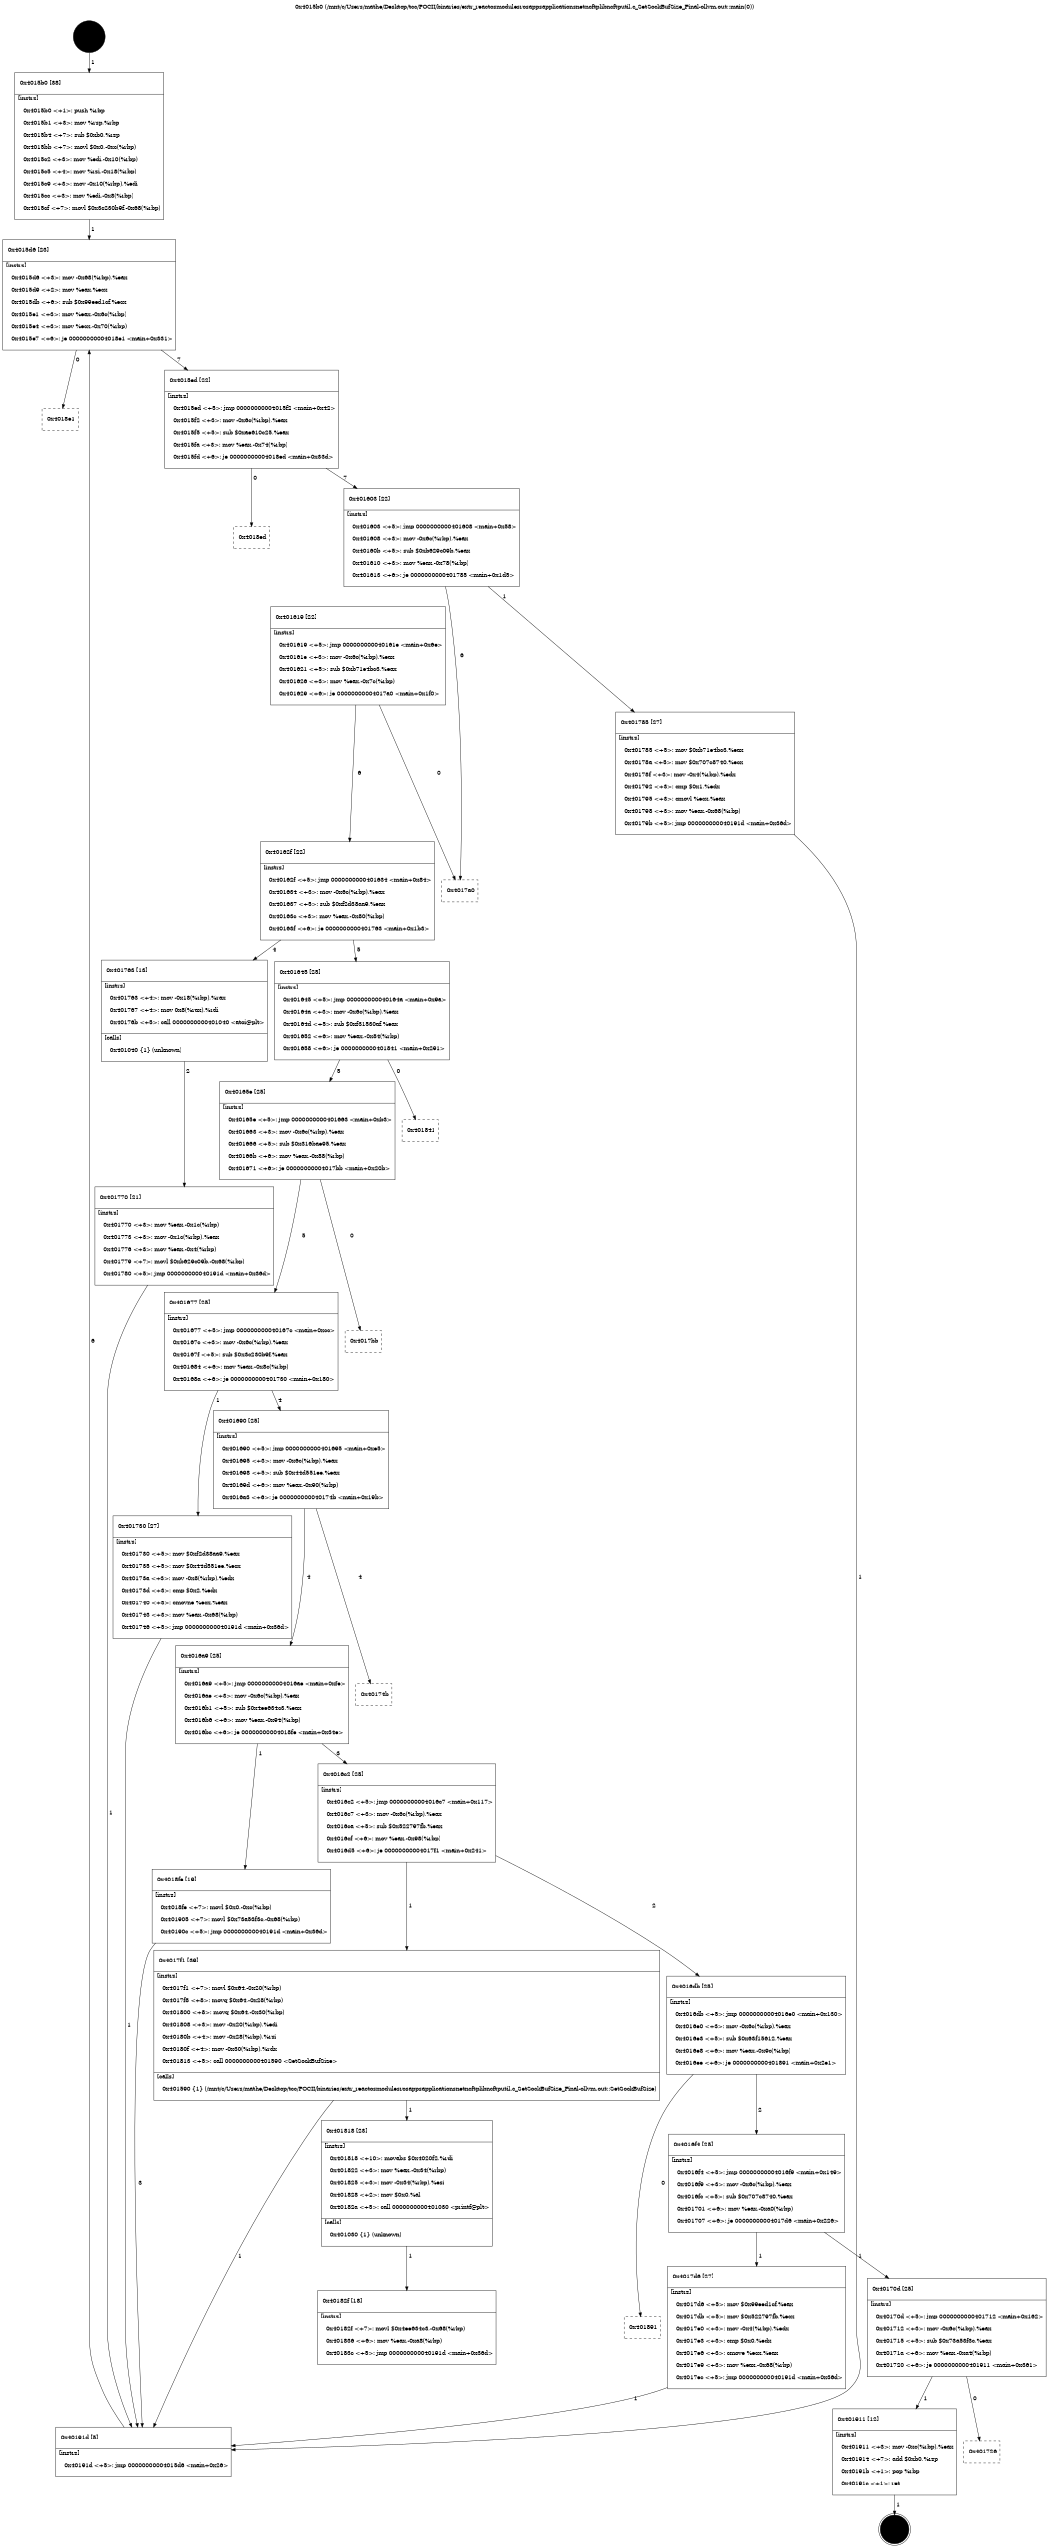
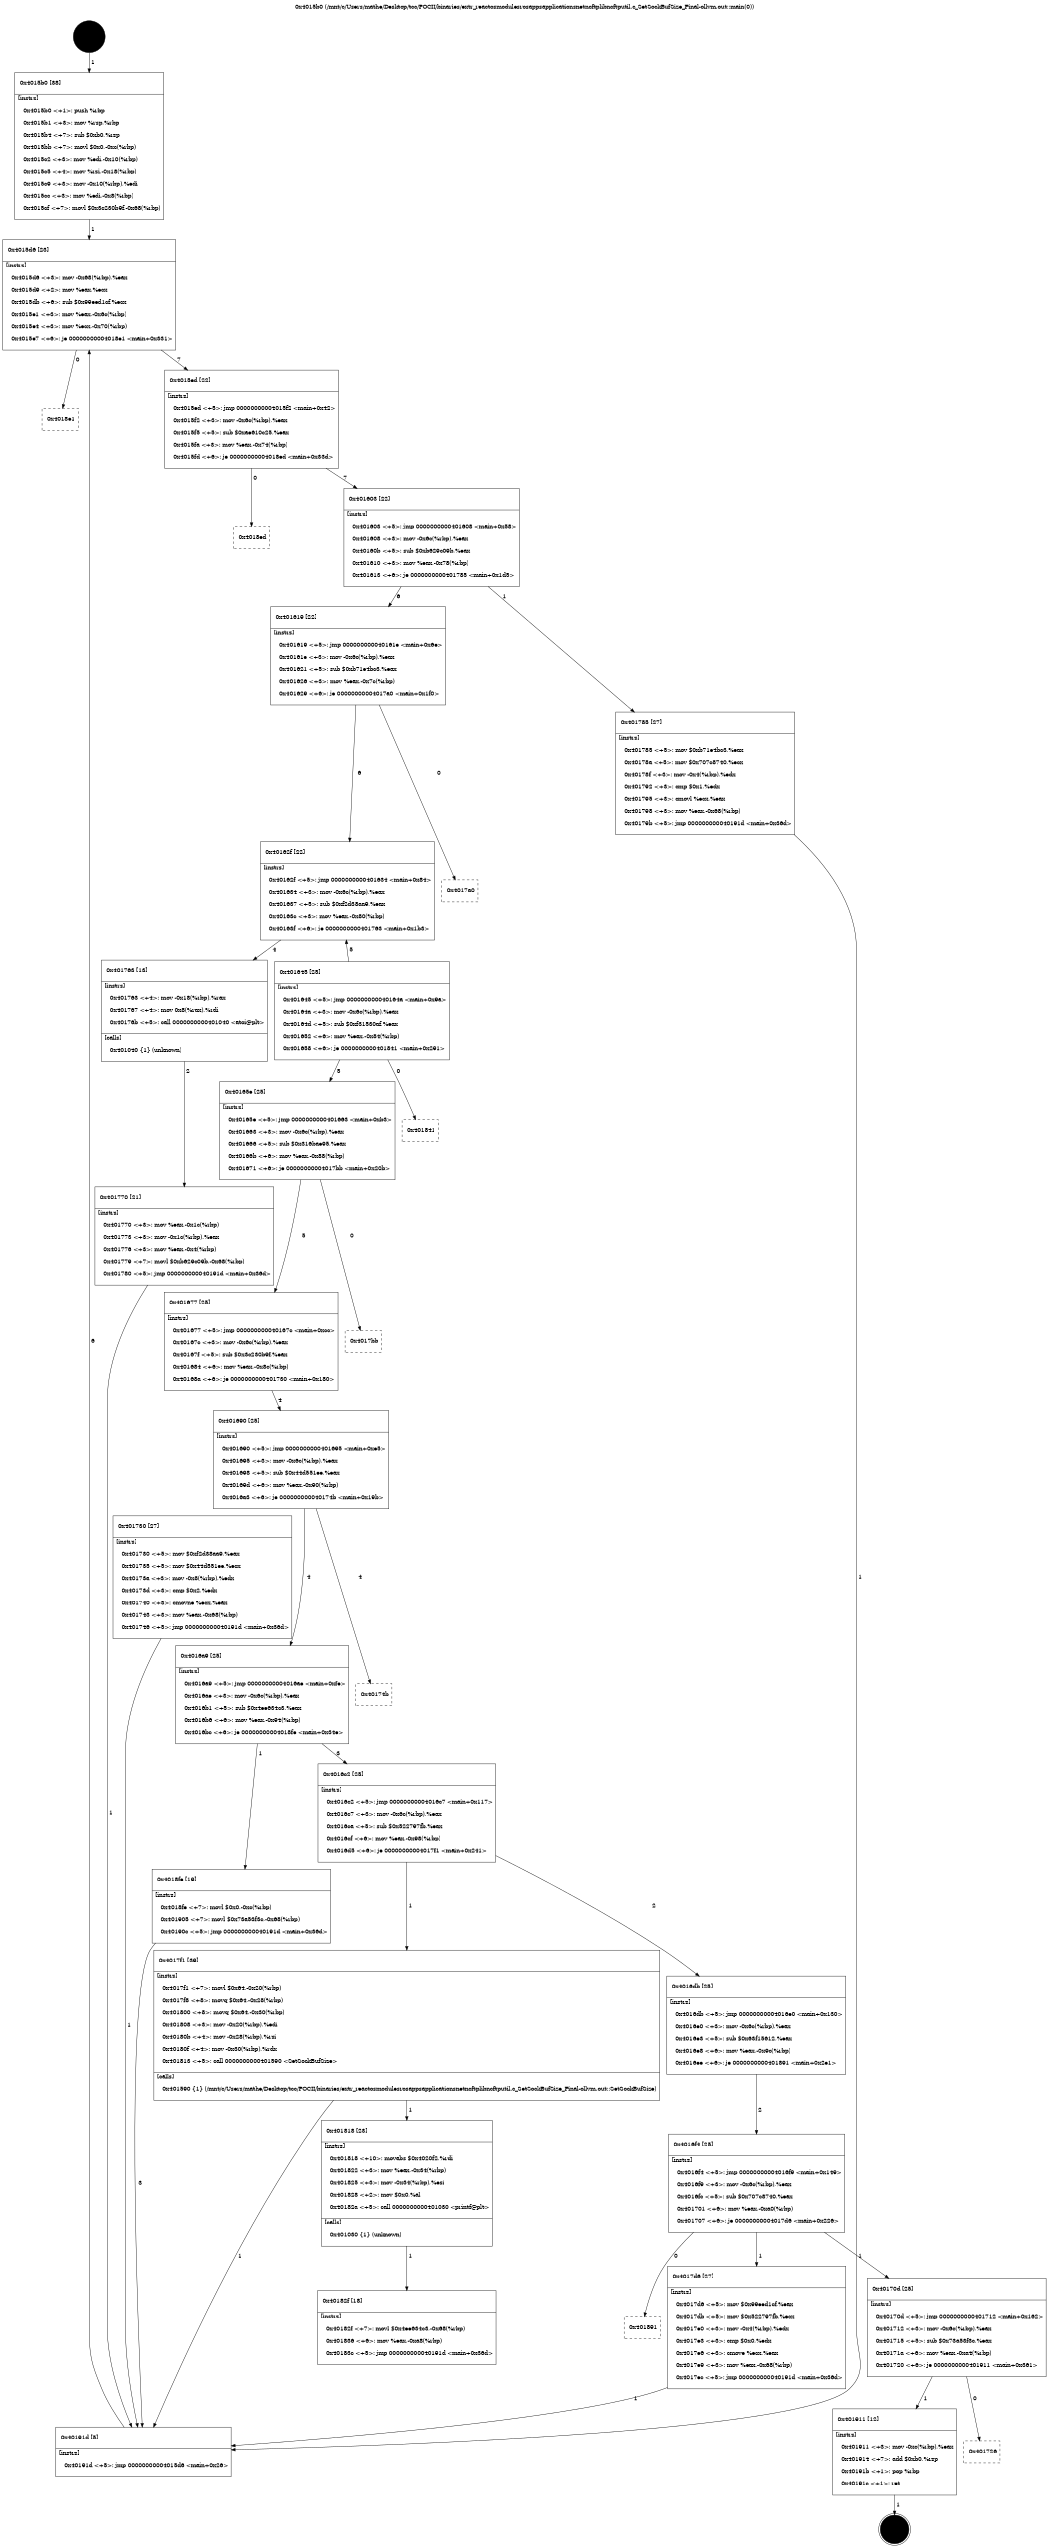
edge "0x401603 [22]" -> "0x4017a0": now "0x401603 [22]" -> "0x401619 [22]"
edge "0x40162f [22]" -> "0x401645 [25]": reversed
edge "0x401677 [25]" -> "0x401730 [27]": removed, label "1"
edge "0x4016db [25]" -> "0x401891": now "0x4016f4 [25]" -> "0x401891"
